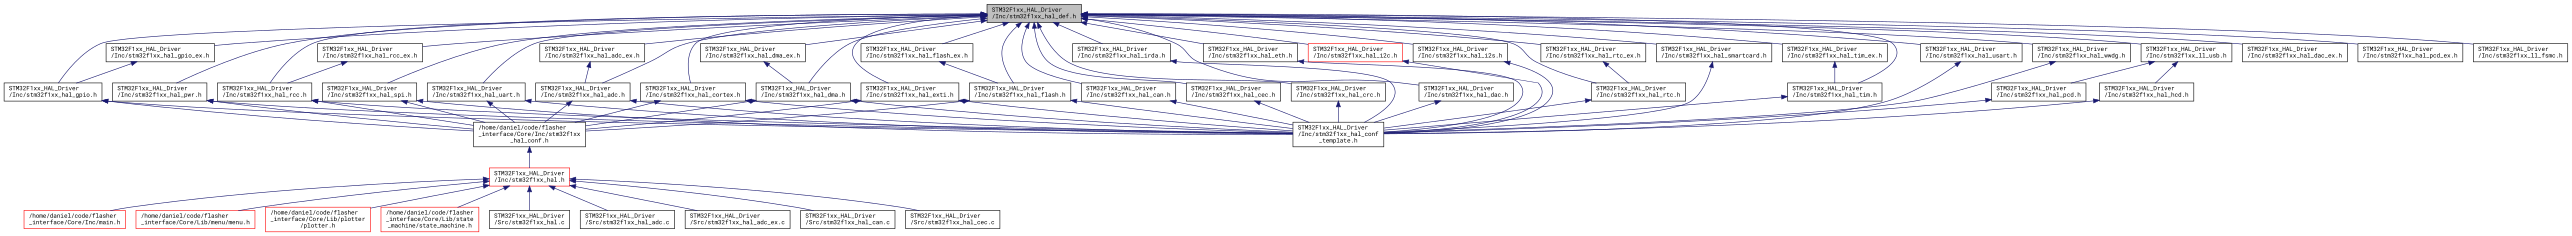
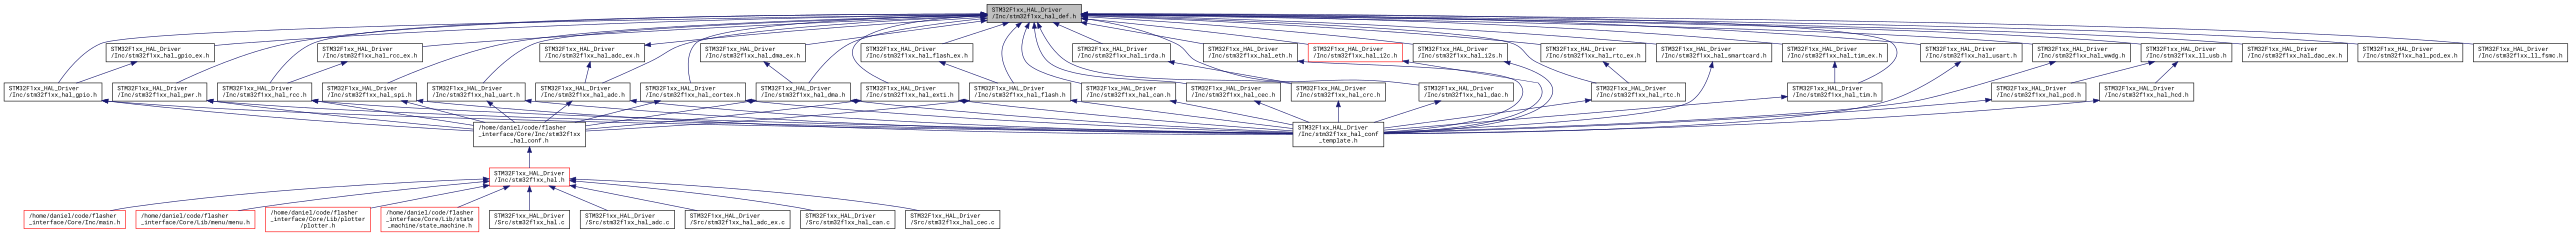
edge "STM32F1xx_HAL_Driver /Inc/stm32f1xx_hal_adc_ex.h" -> "STM32F1xx_HAL_Driver /Inc/stm32f1xx_hal_def.h": reversed
edge "STM32F1xx_HAL_Driver /Inc/stm32f1xx_hal_conf _template.h" -> "STM32F1xx_HAL_Driver /Inc/stm32f1xx_hal_irda.h": now "STM32F1xx_HAL_Driver /Inc/stm32f1xx_hal_crc.h" -> "STM32F1xx_HAL_Driver /Inc/stm32f1xx_hal_irda.h"
